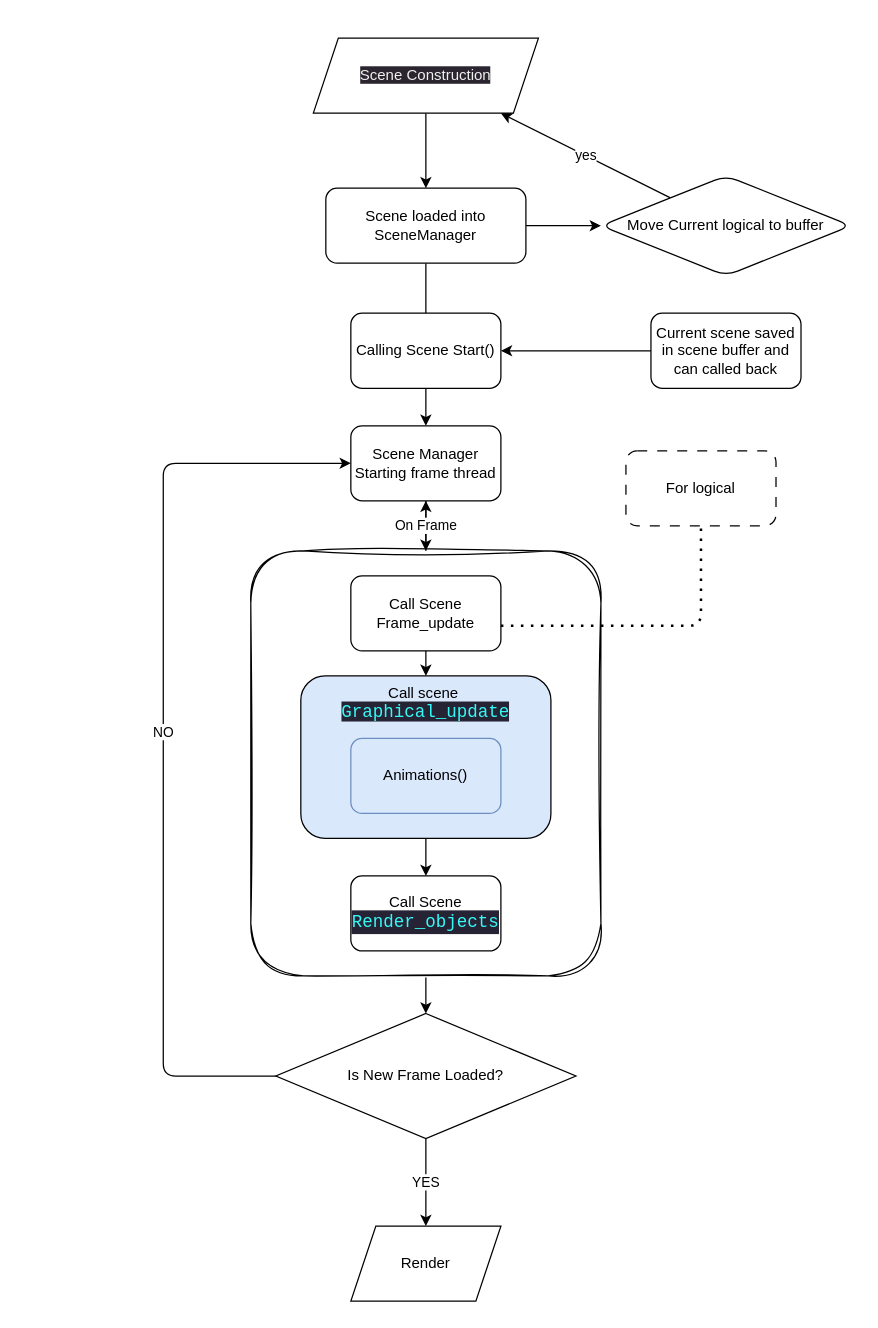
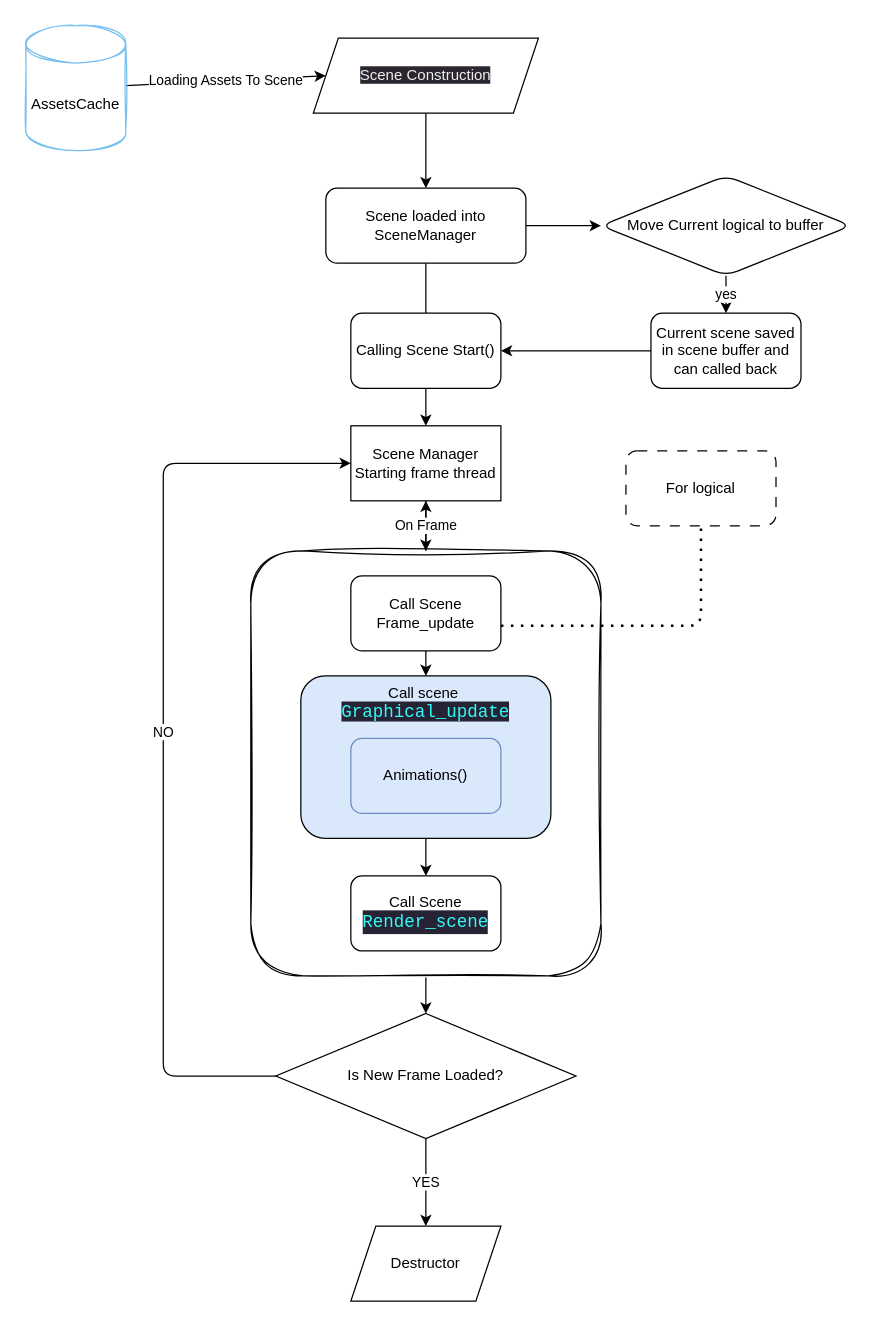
edge "AssetsCache" -> "Scene Construction": added, label "Loading Assets To Scene"
node "AssetsCache": added
edge "Move Current logical to buffer" -> "Scene Construction": now "Move Current logical to buffer" -> "Current scene saved in scene buffer and can called back"
node "Scene Manager Starting frame thread": shape rounded rectangle -> rectangle
node "Call Scene Render_objects": label "Call Scene Render_objects" -> "Call Scene Render_scene"
node "Render": label "Render" -> "Destructor"
